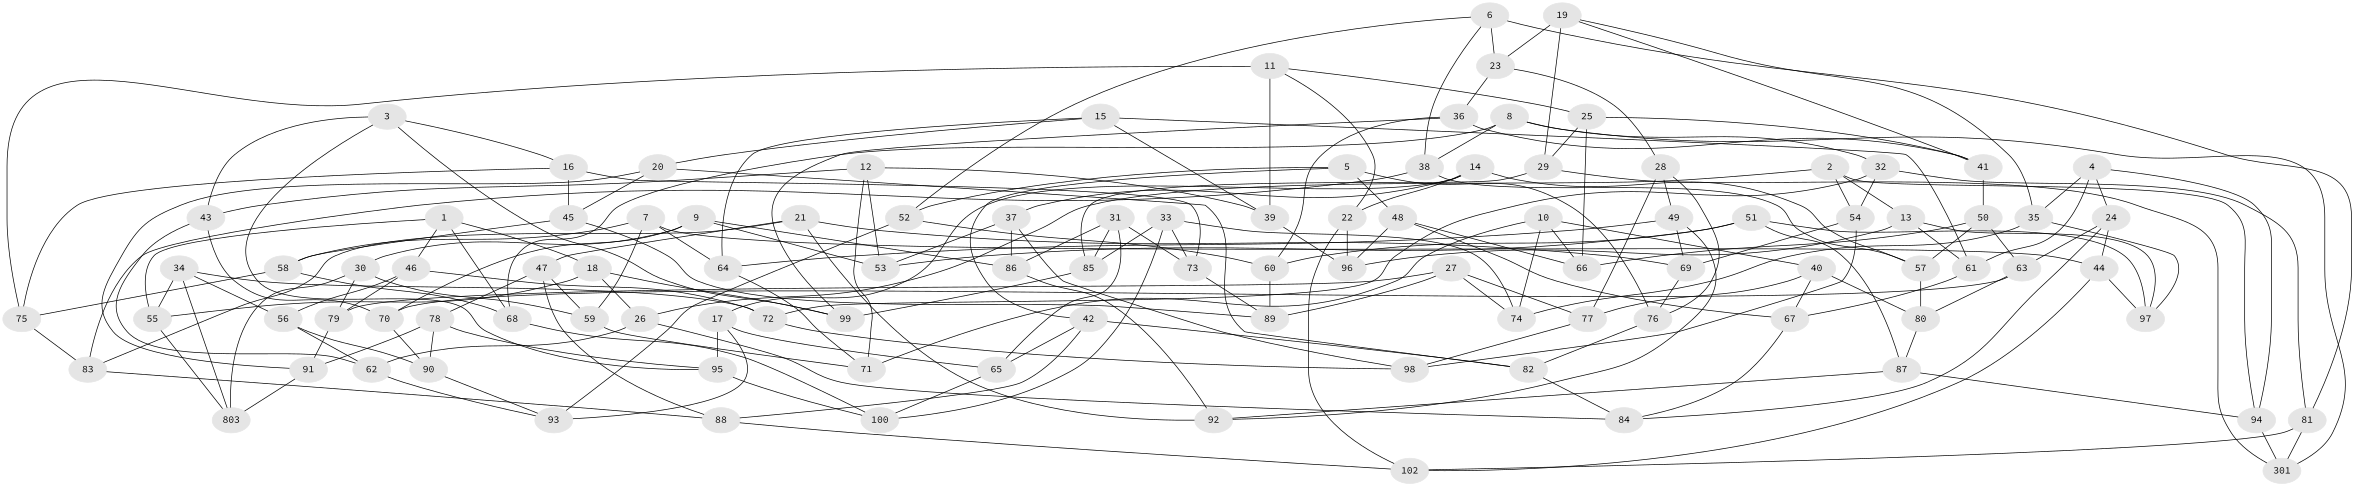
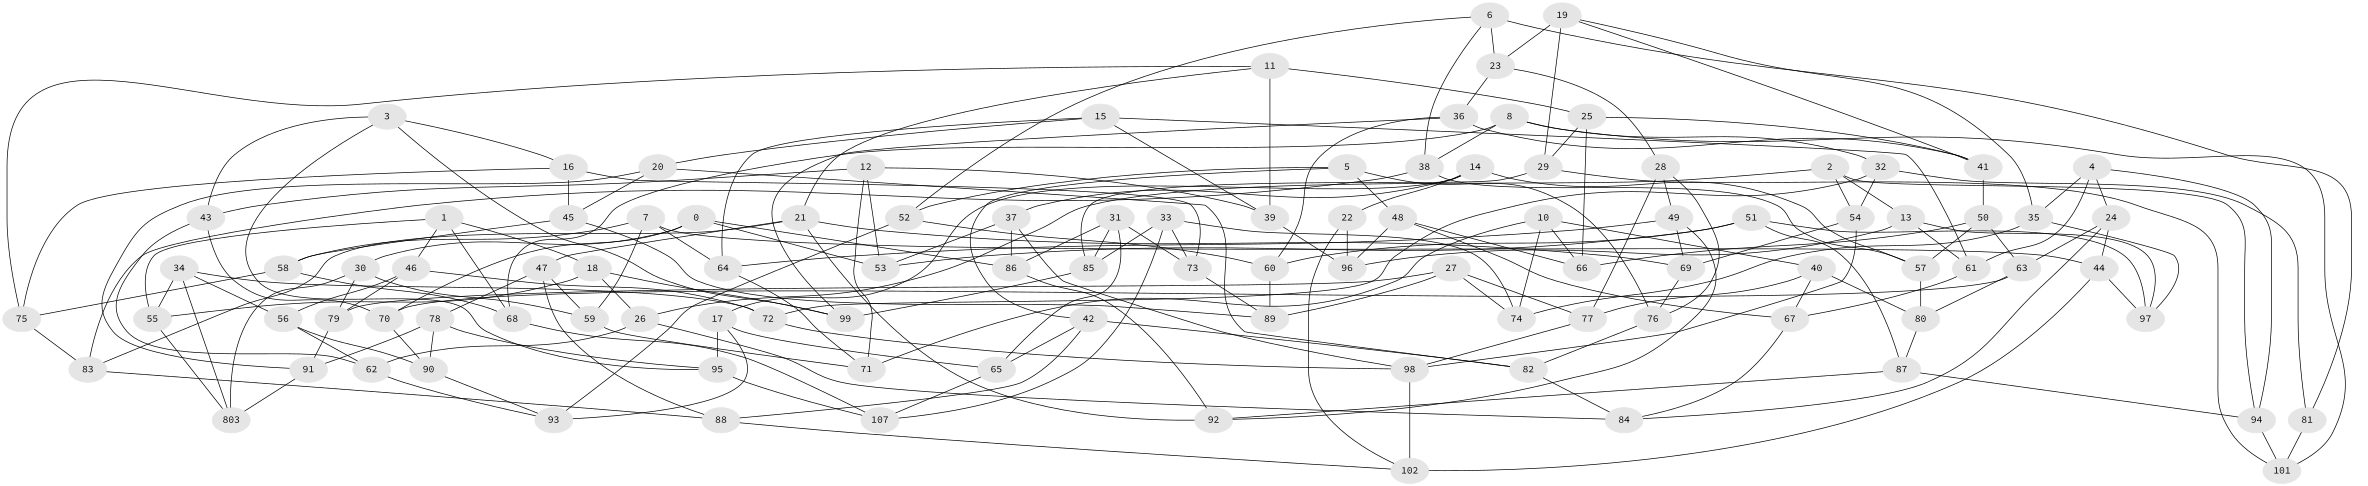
edge "11" -- "22": now "11" -- "21"
node "9": label "9" -> "0"
node "100": label "100" -> "107"
edge "81" -- "102": now "98" -- "102"
node "301": label "301" -> "101"
